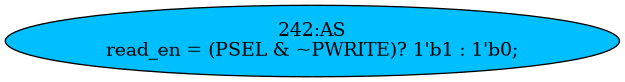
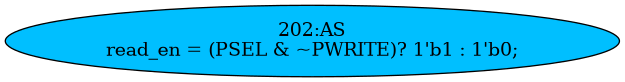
node "242:AS read_en = (PSEL & ~PWRITE)? 1'b1 : 1'b0;": label "242:AS read_en = (PSEL & ~PWRITE)? 1'b1 : 1'b0;" -> "202:AS read_en = (PSEL & ~PWRITE)? 1'b1 : 1'b0;"
